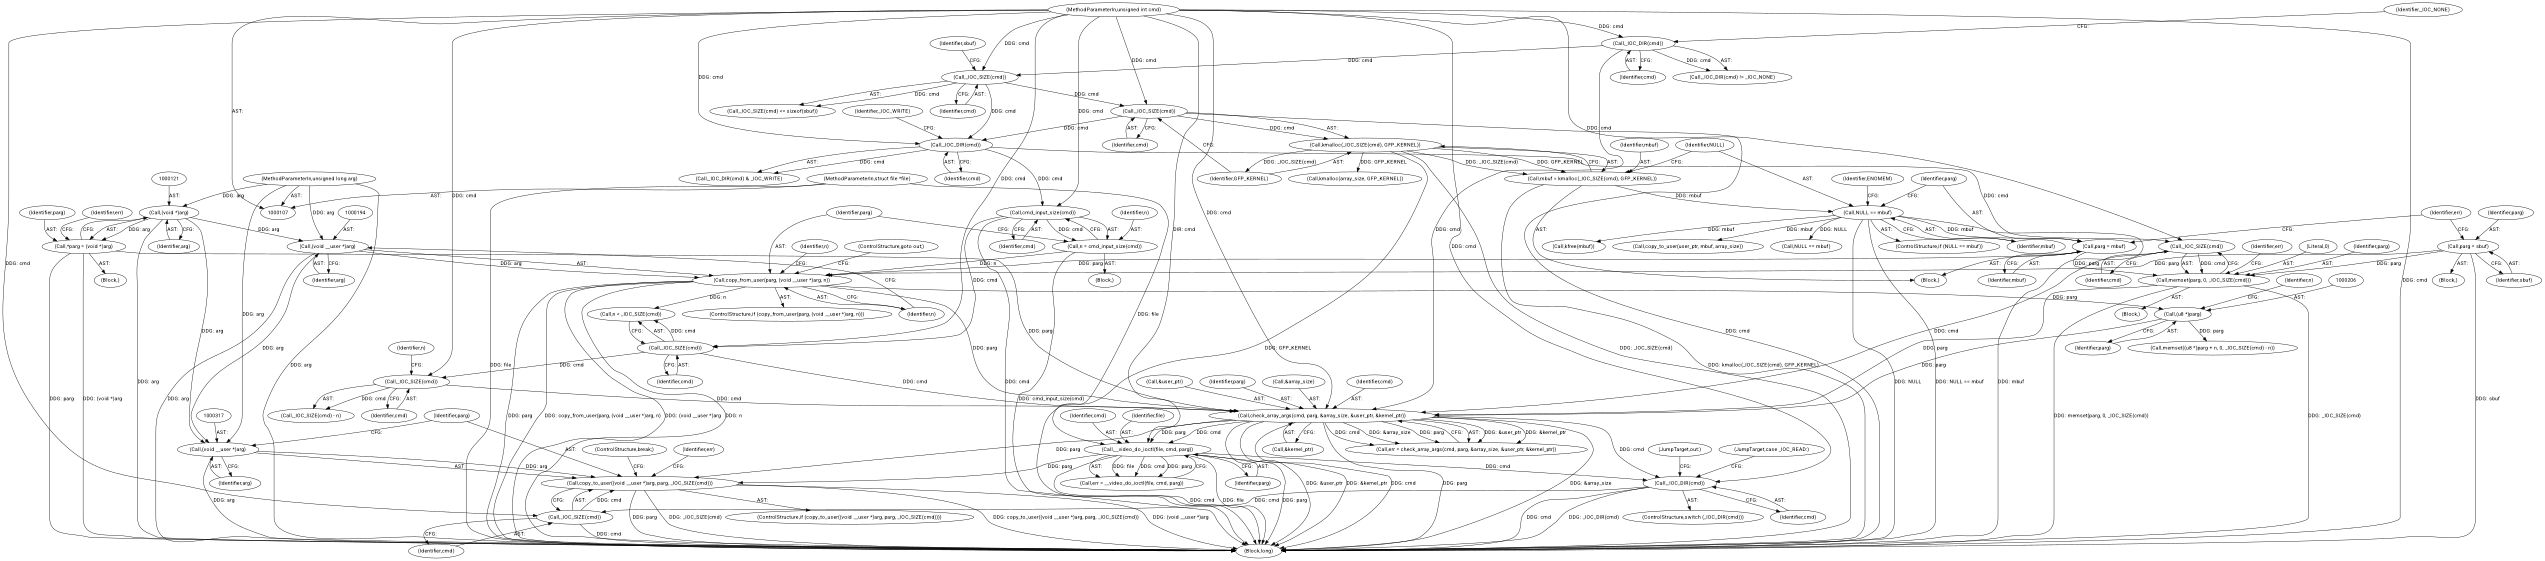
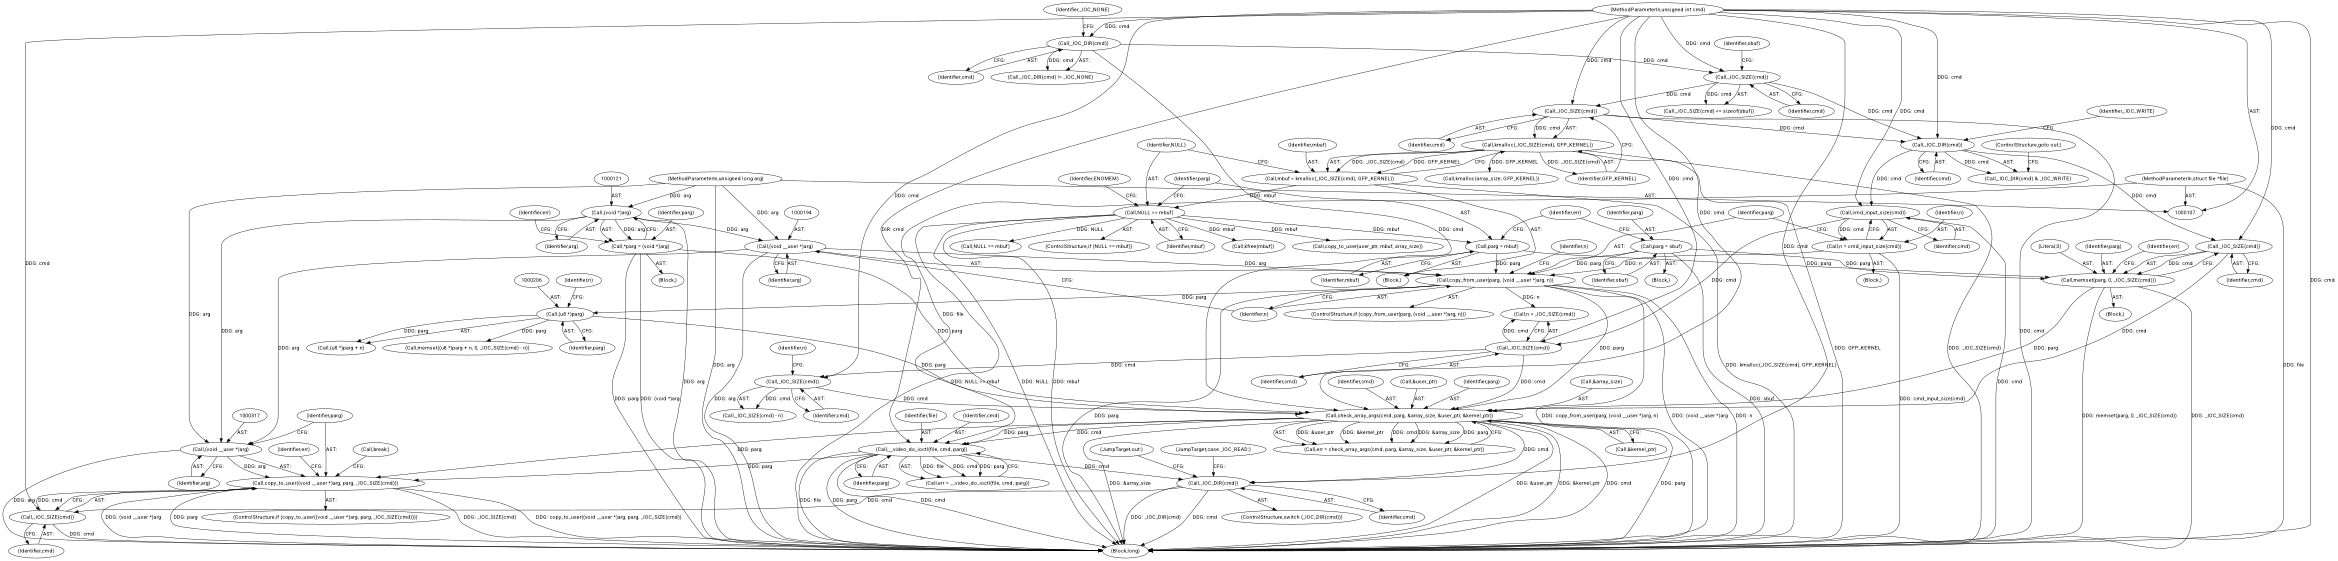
edge "(ControlStructure,goto out;)" -> "(Call,copy_from_user(parg, (void __user *)arg, n))": now "(ControlStructure,goto out;)" -> "(Call,_IOC_DIR(cmd) & _IOC_WRITE)"
node "(Call,(u8 *)parg + n)": added
node "(ControlStructure,break;)": label "(ControlStructure,break;)" -> "(Call,break;)"
